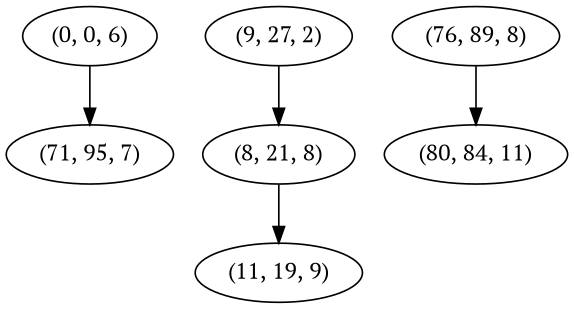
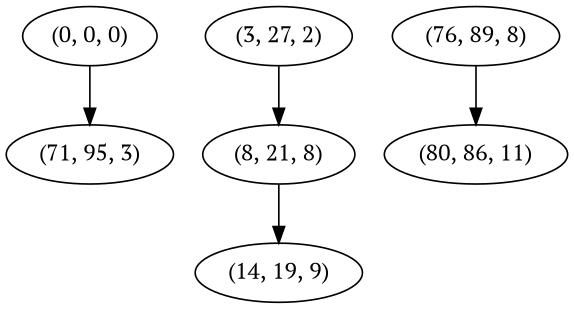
node "(0, 0, 6)": label "(0, 0, 6)" -> "(0, 0, 0)"
node "(9, 27, 2)": label "(9, 27, 2)" -> "(3, 27, 2)"
node "(71, 95, 7)": label "(71, 95, 7)" -> "(71, 95, 3)"
node "(80, 84, 11)": label "(80, 84, 11)" -> "(80, 86, 11)"
node "(11, 19, 9)": label "(11, 19, 9)" -> "(14, 19, 9)"
